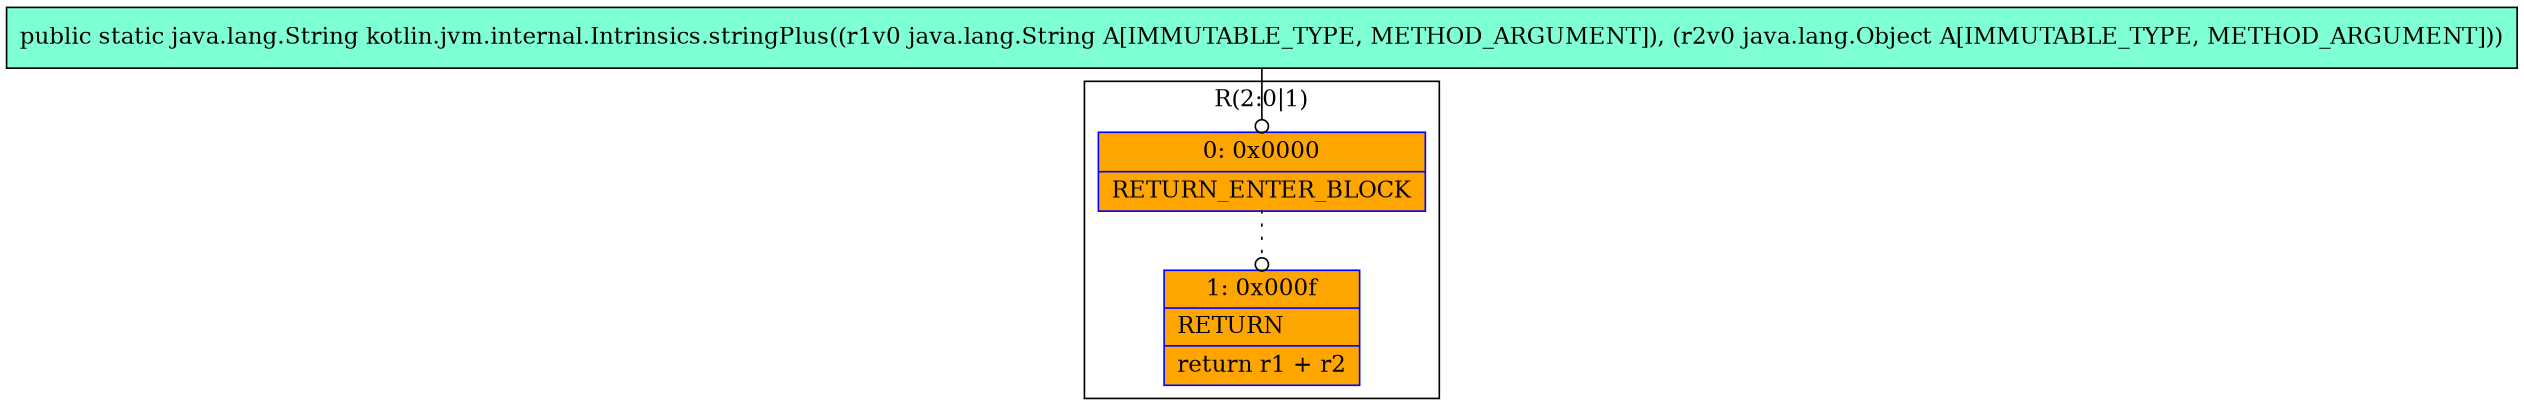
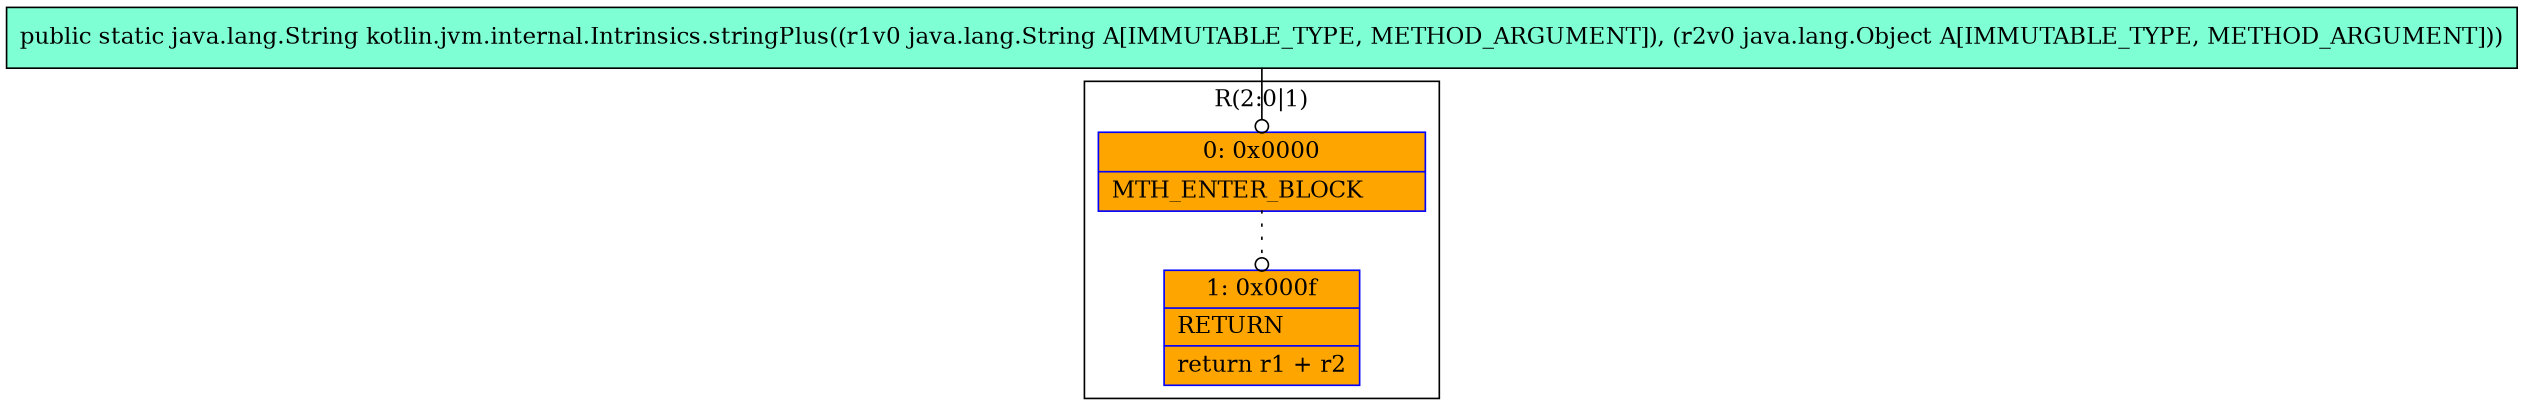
node "0: 0x0000": text "RETURN_ENTER_BLOCK" -> "MTH_ENTER_BLOCK"
